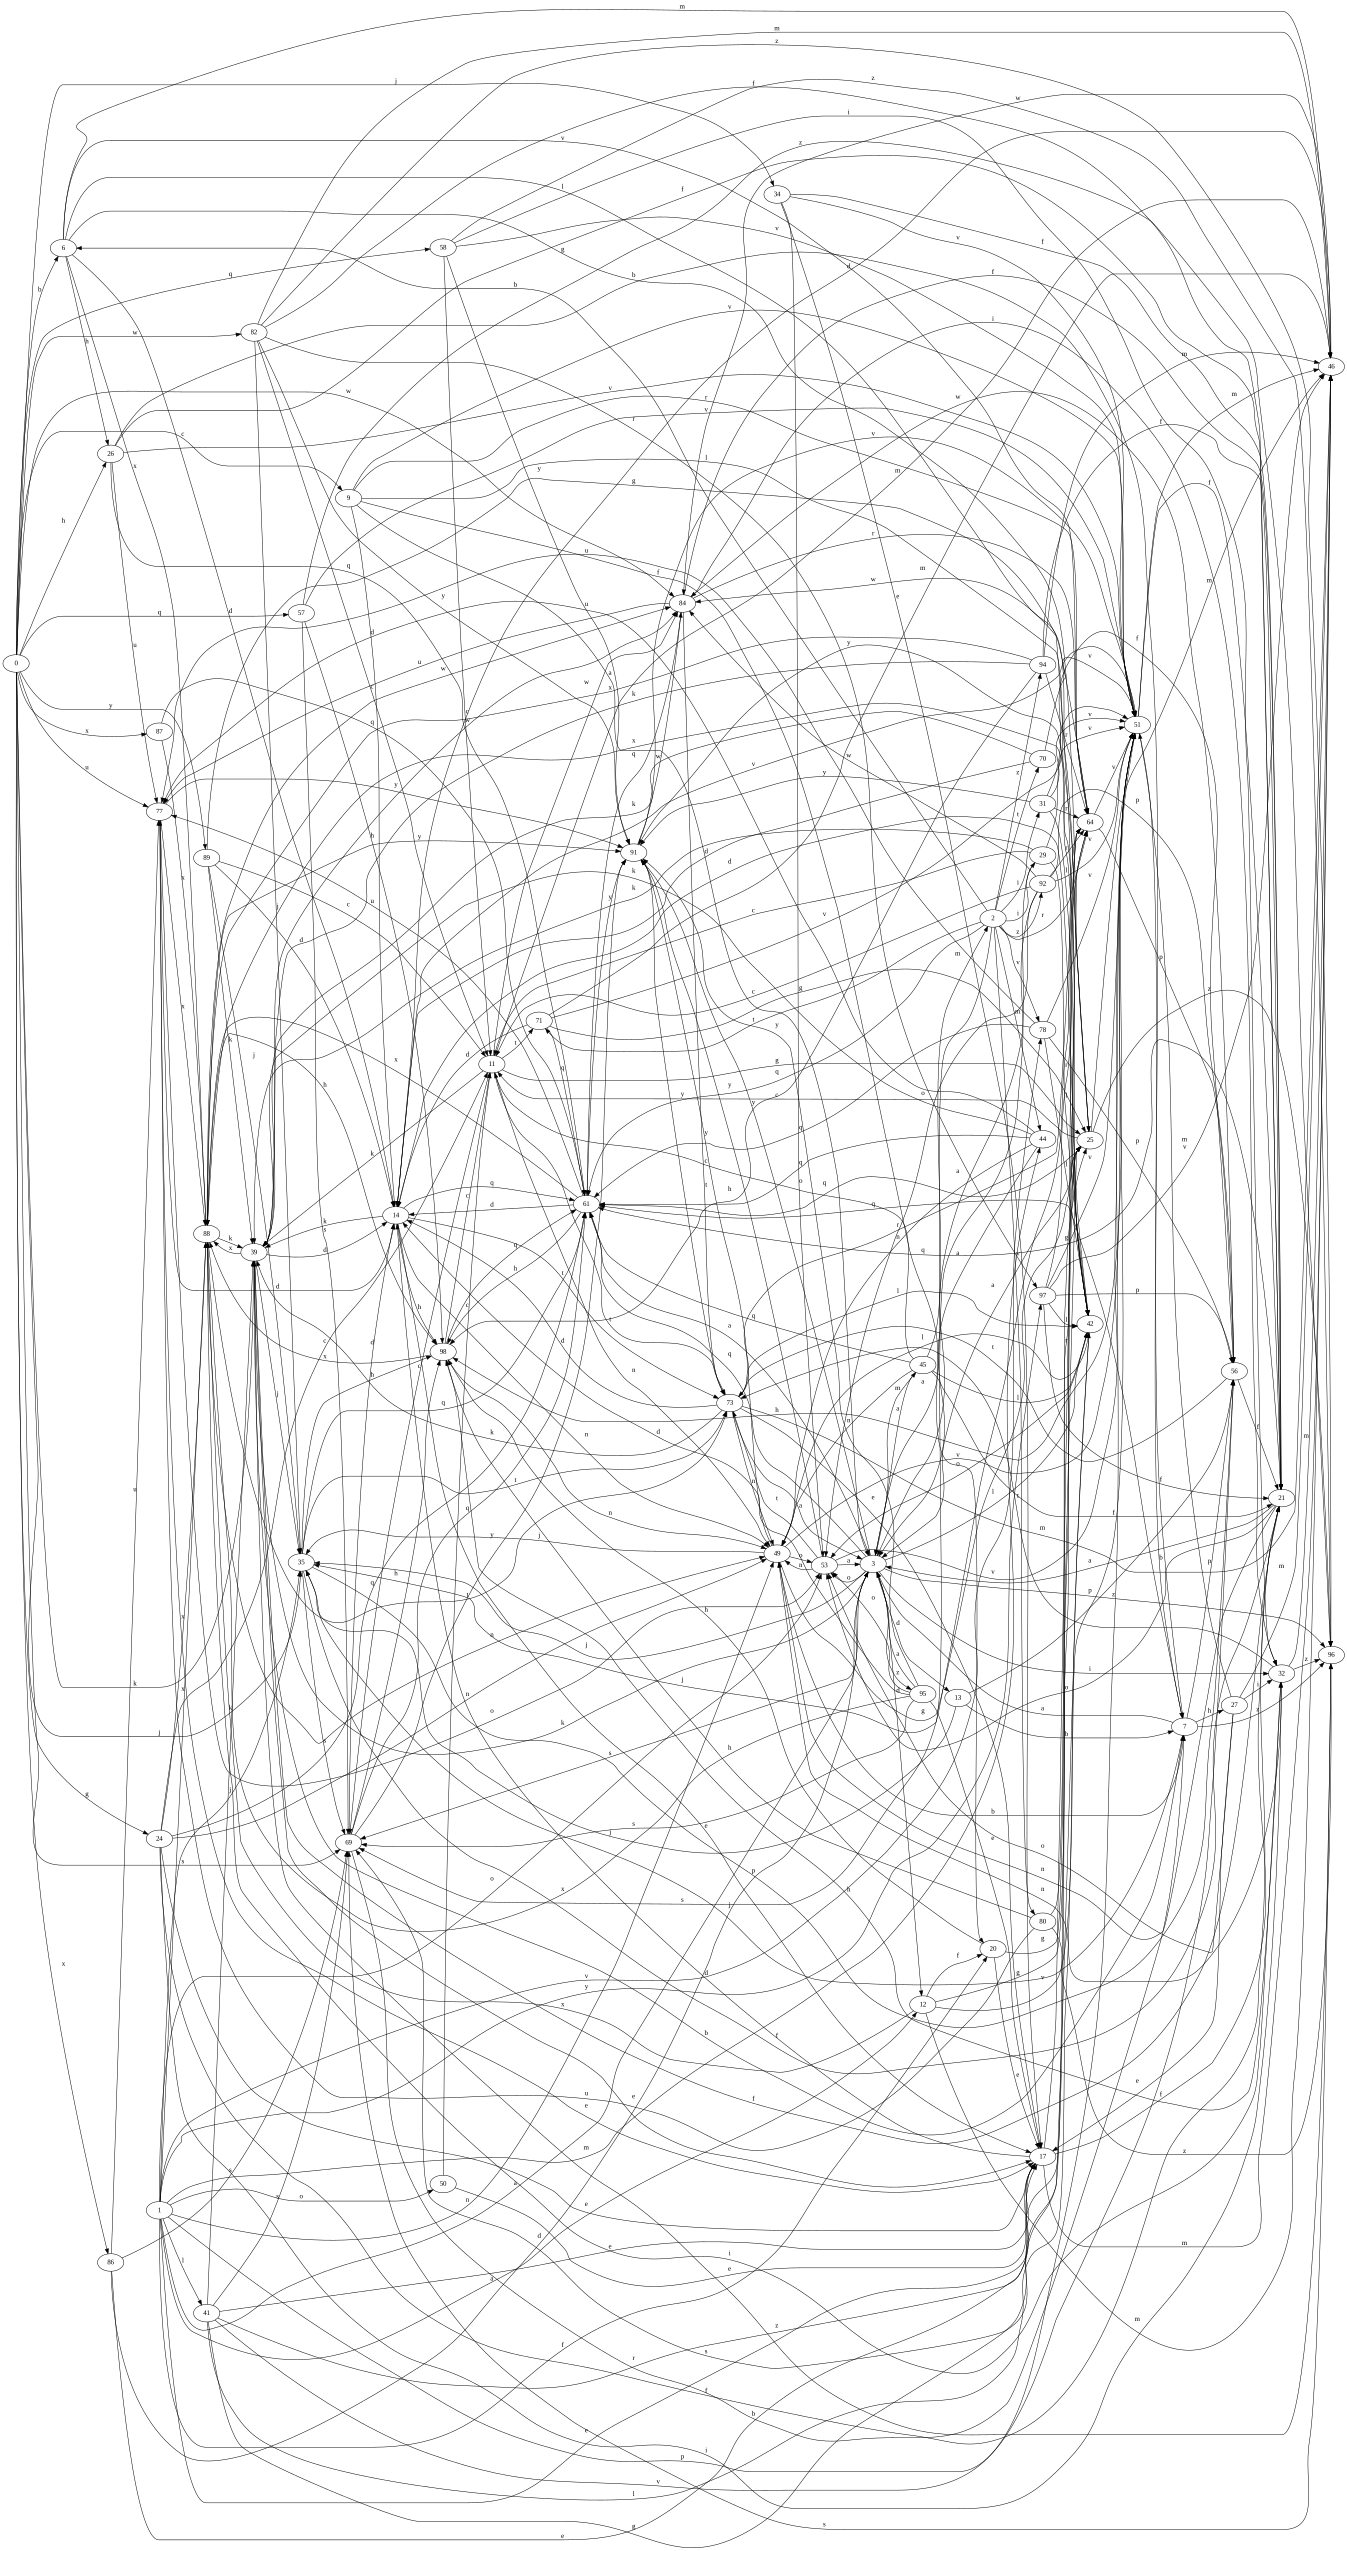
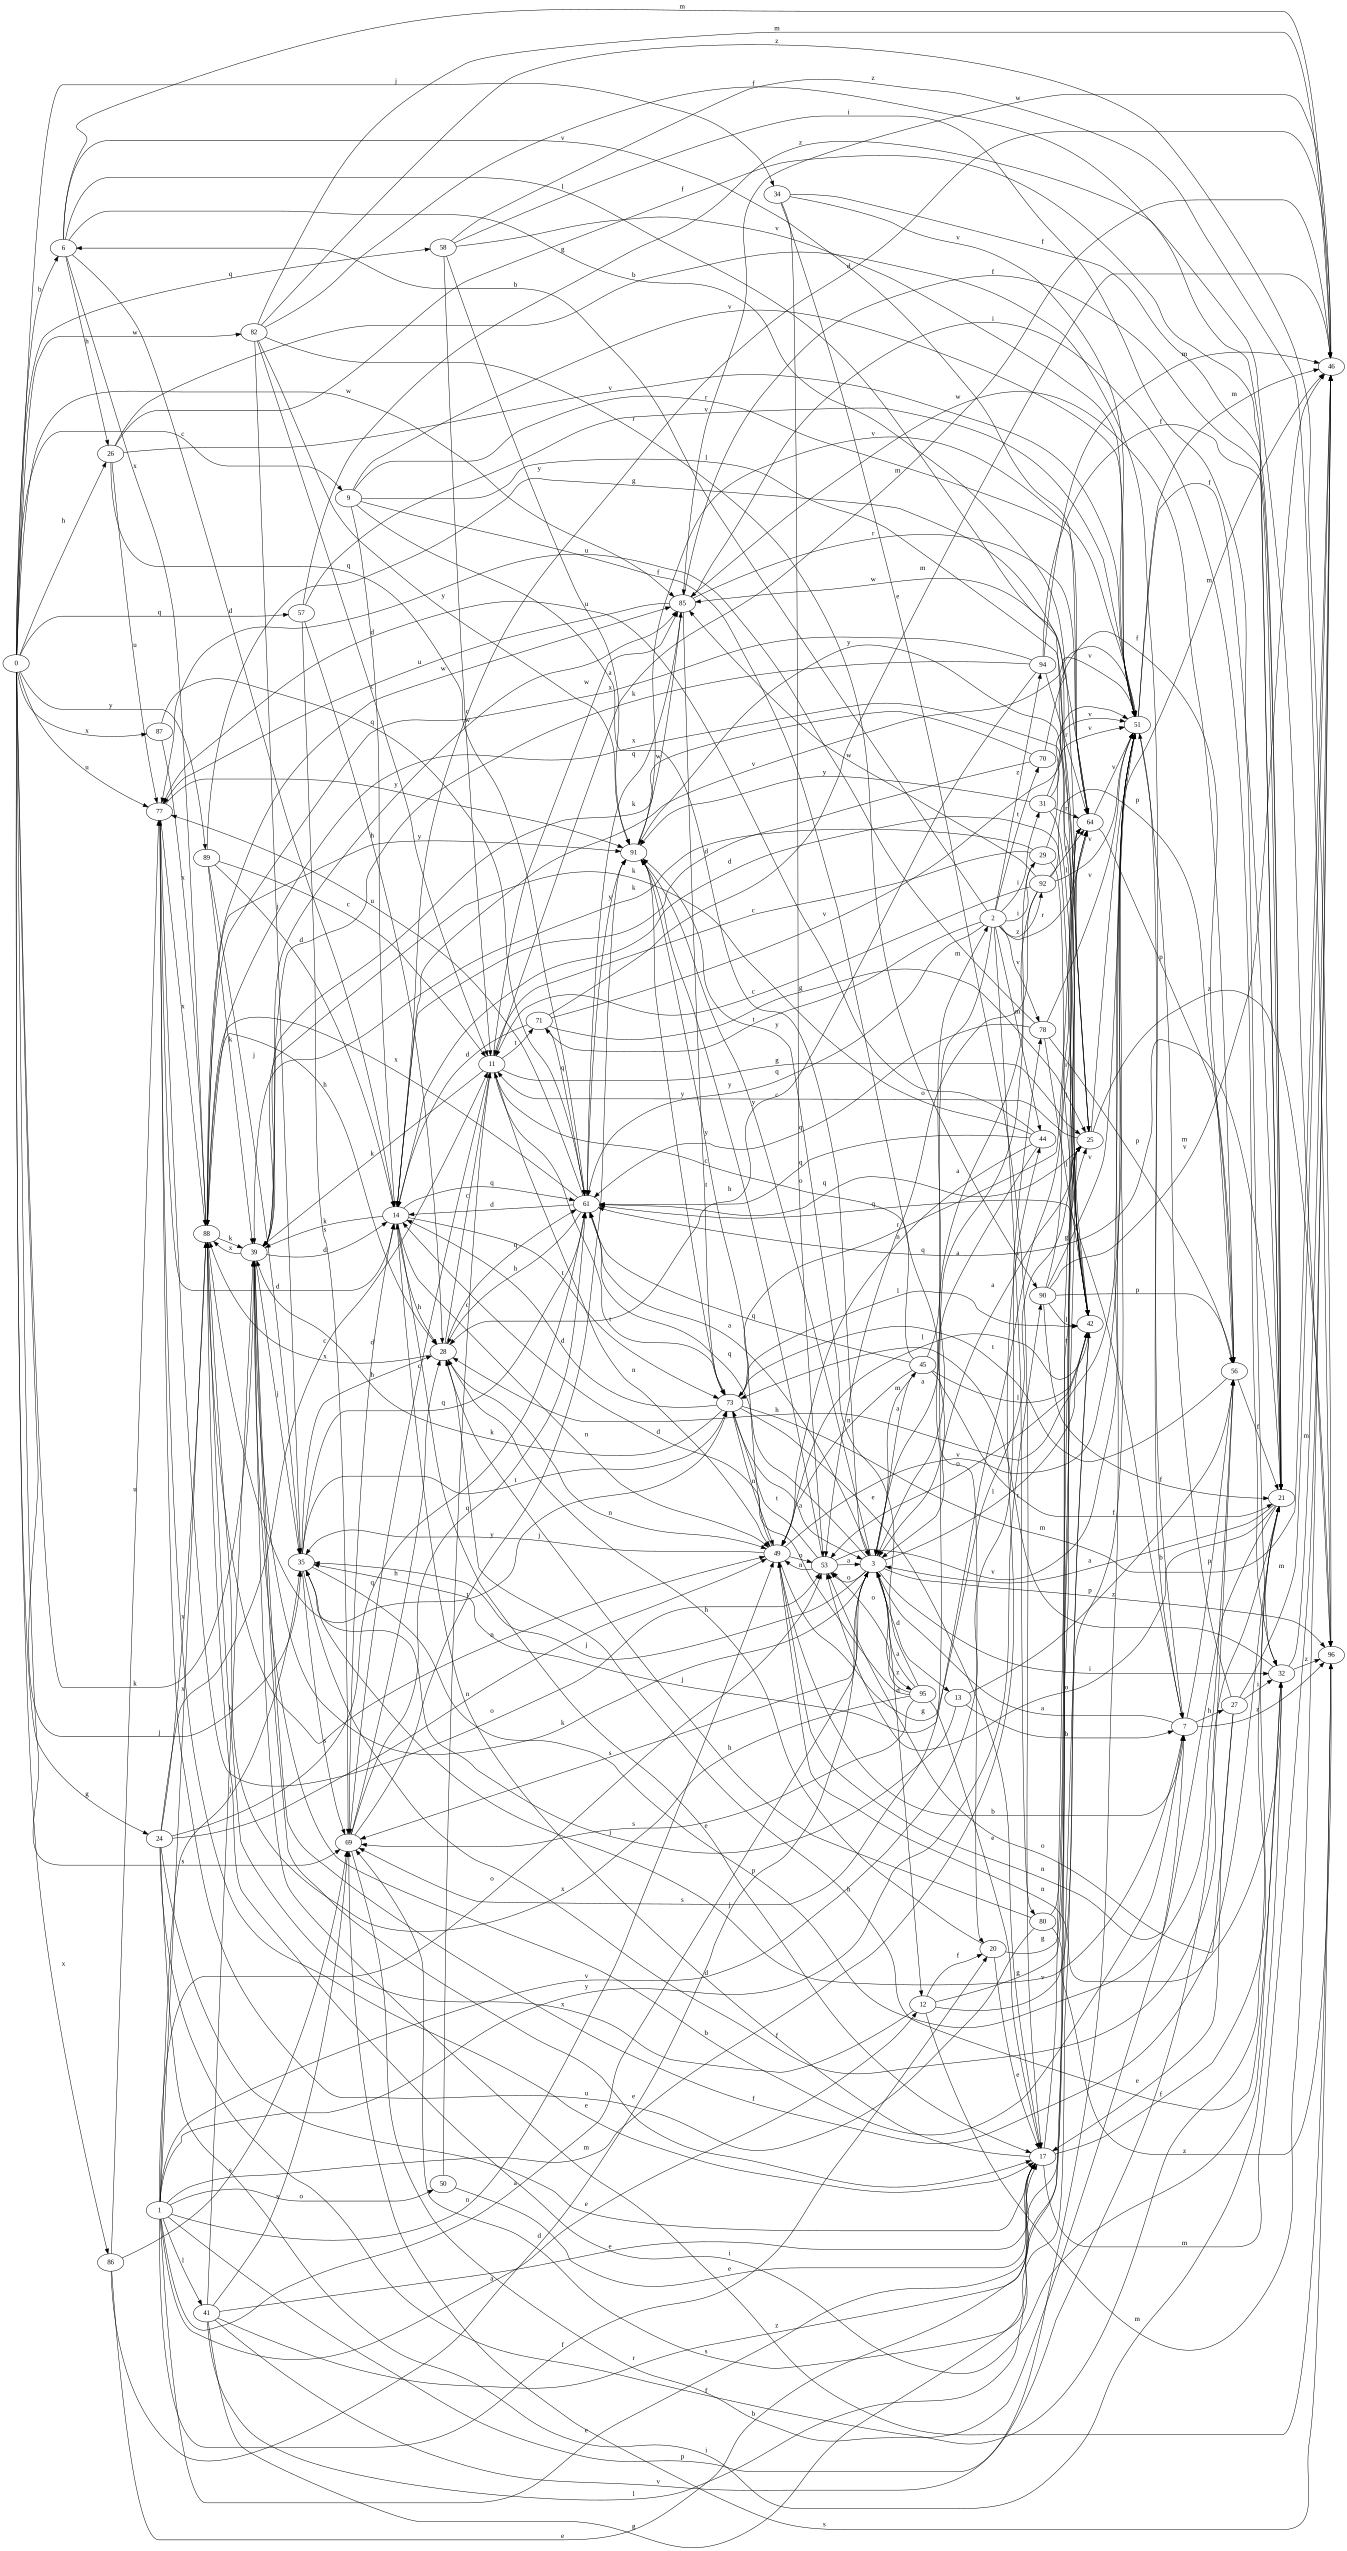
node "84": label "84" -> "85"
node "97": label "97" -> "90"
node "98": label "98" -> "28"
